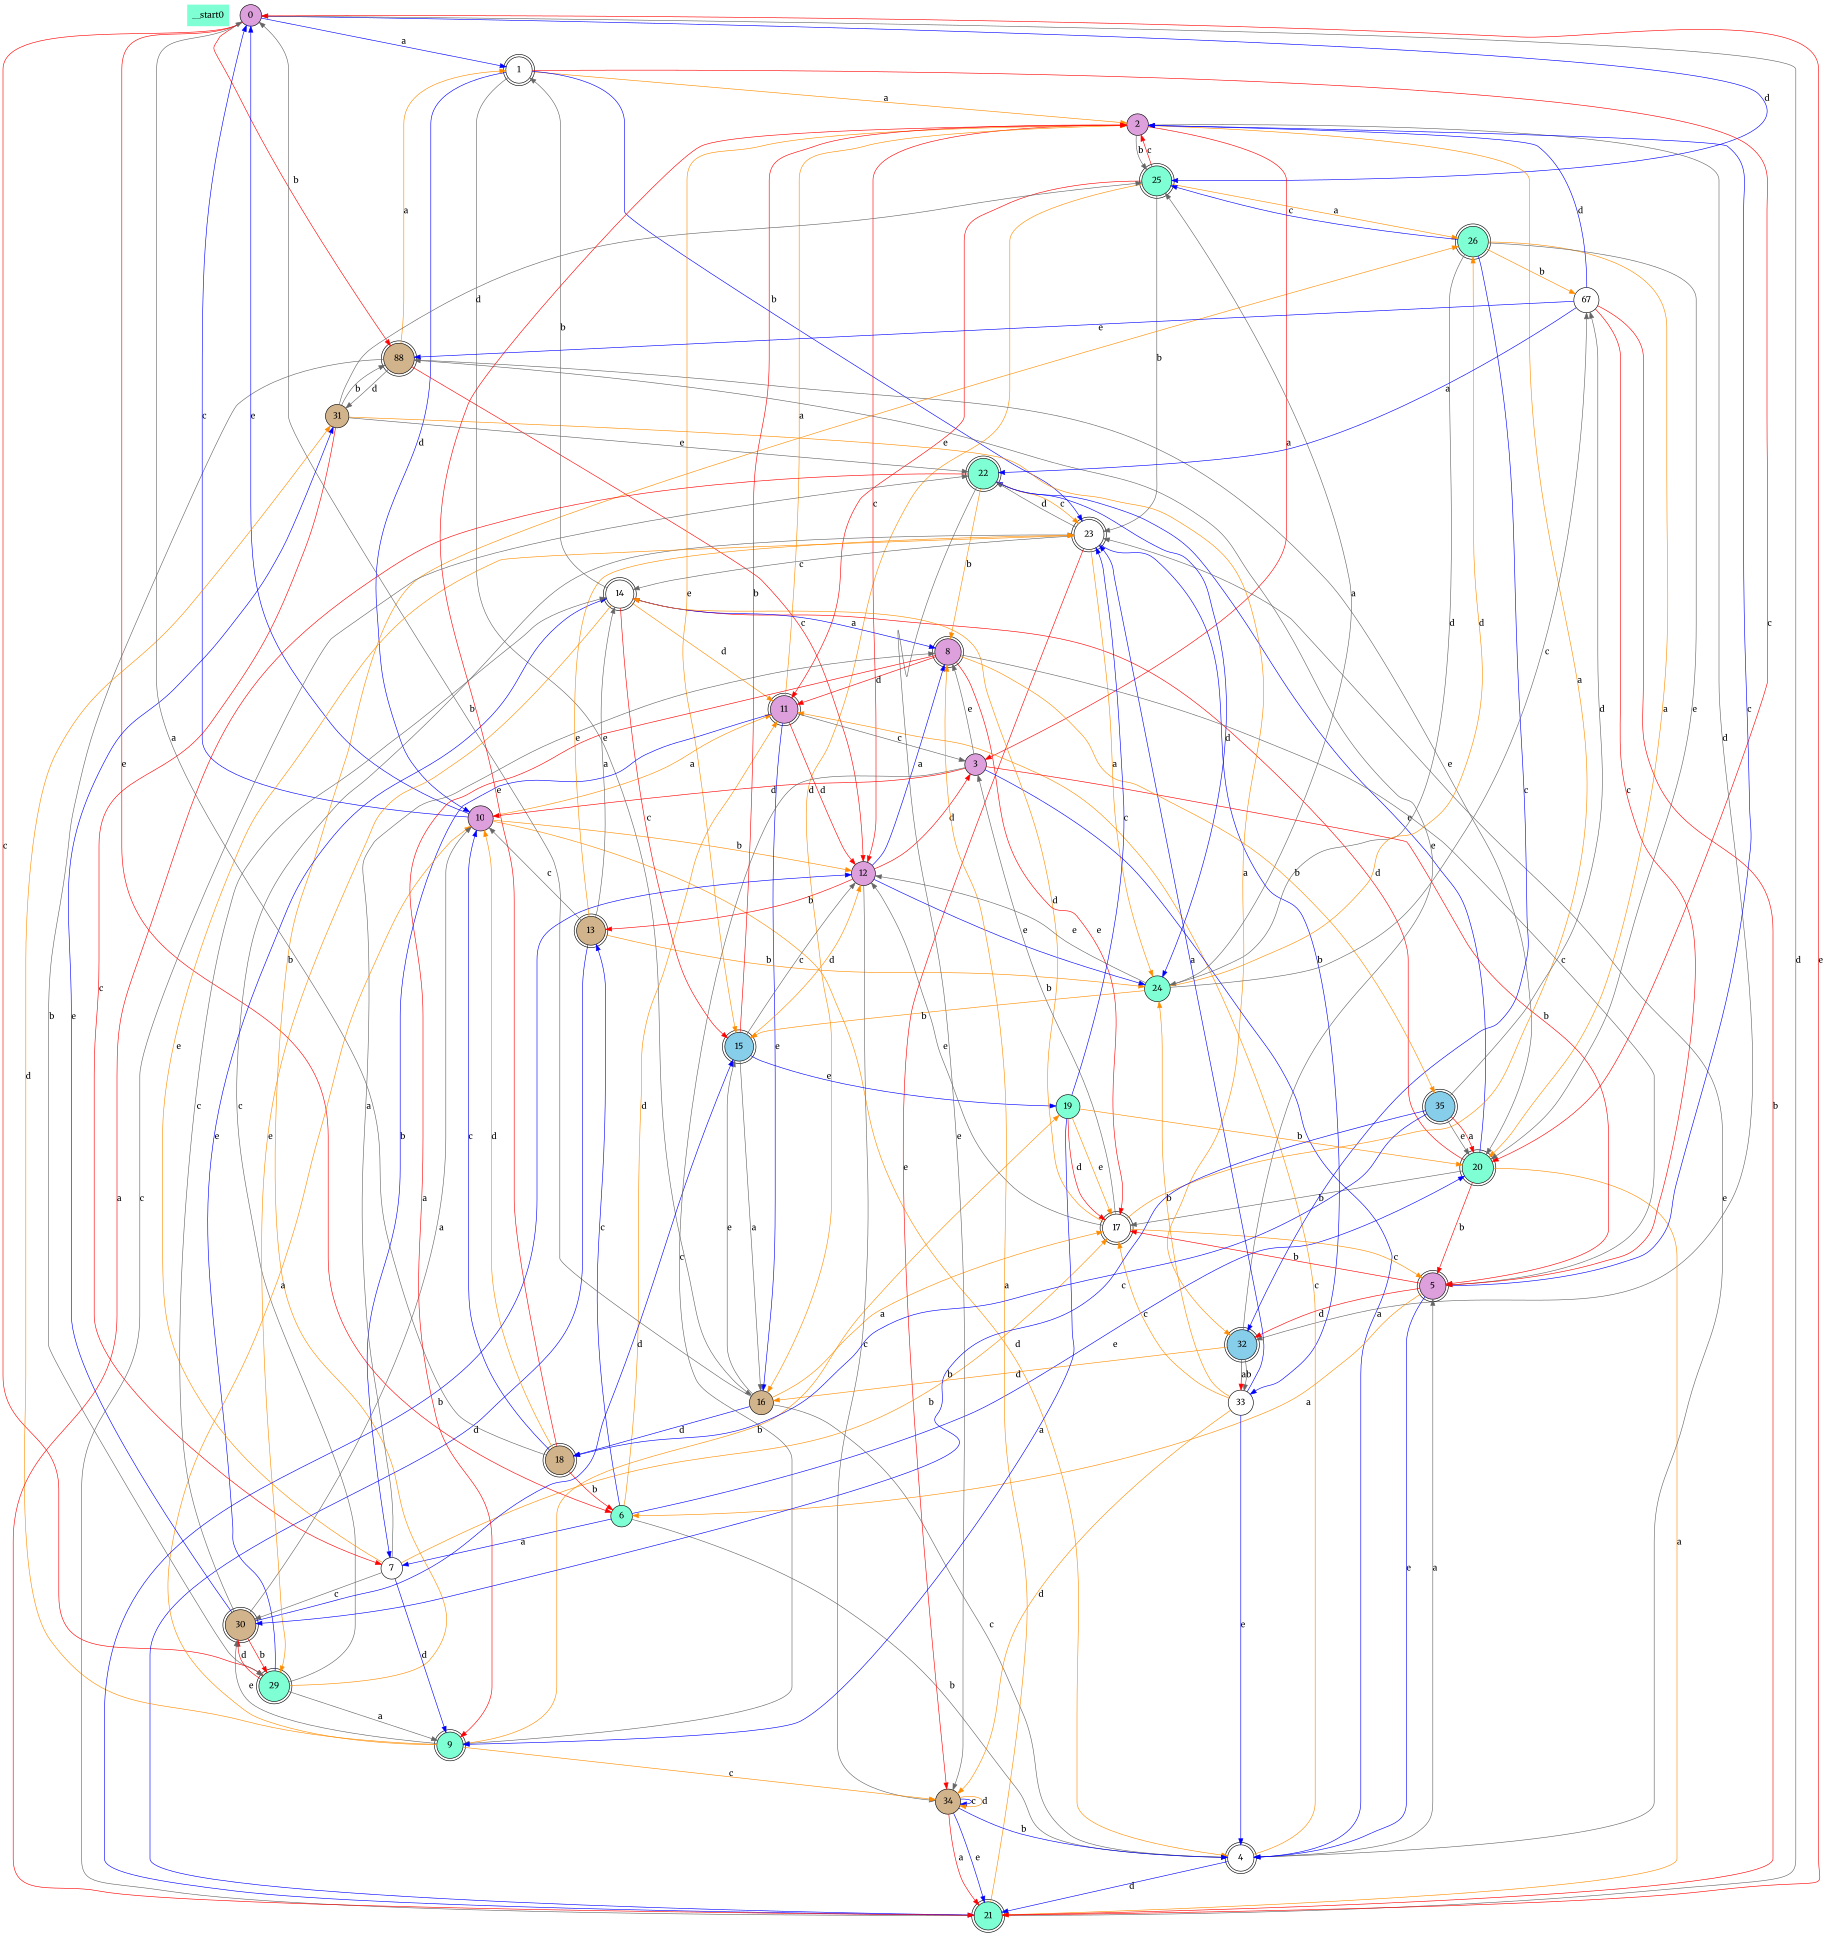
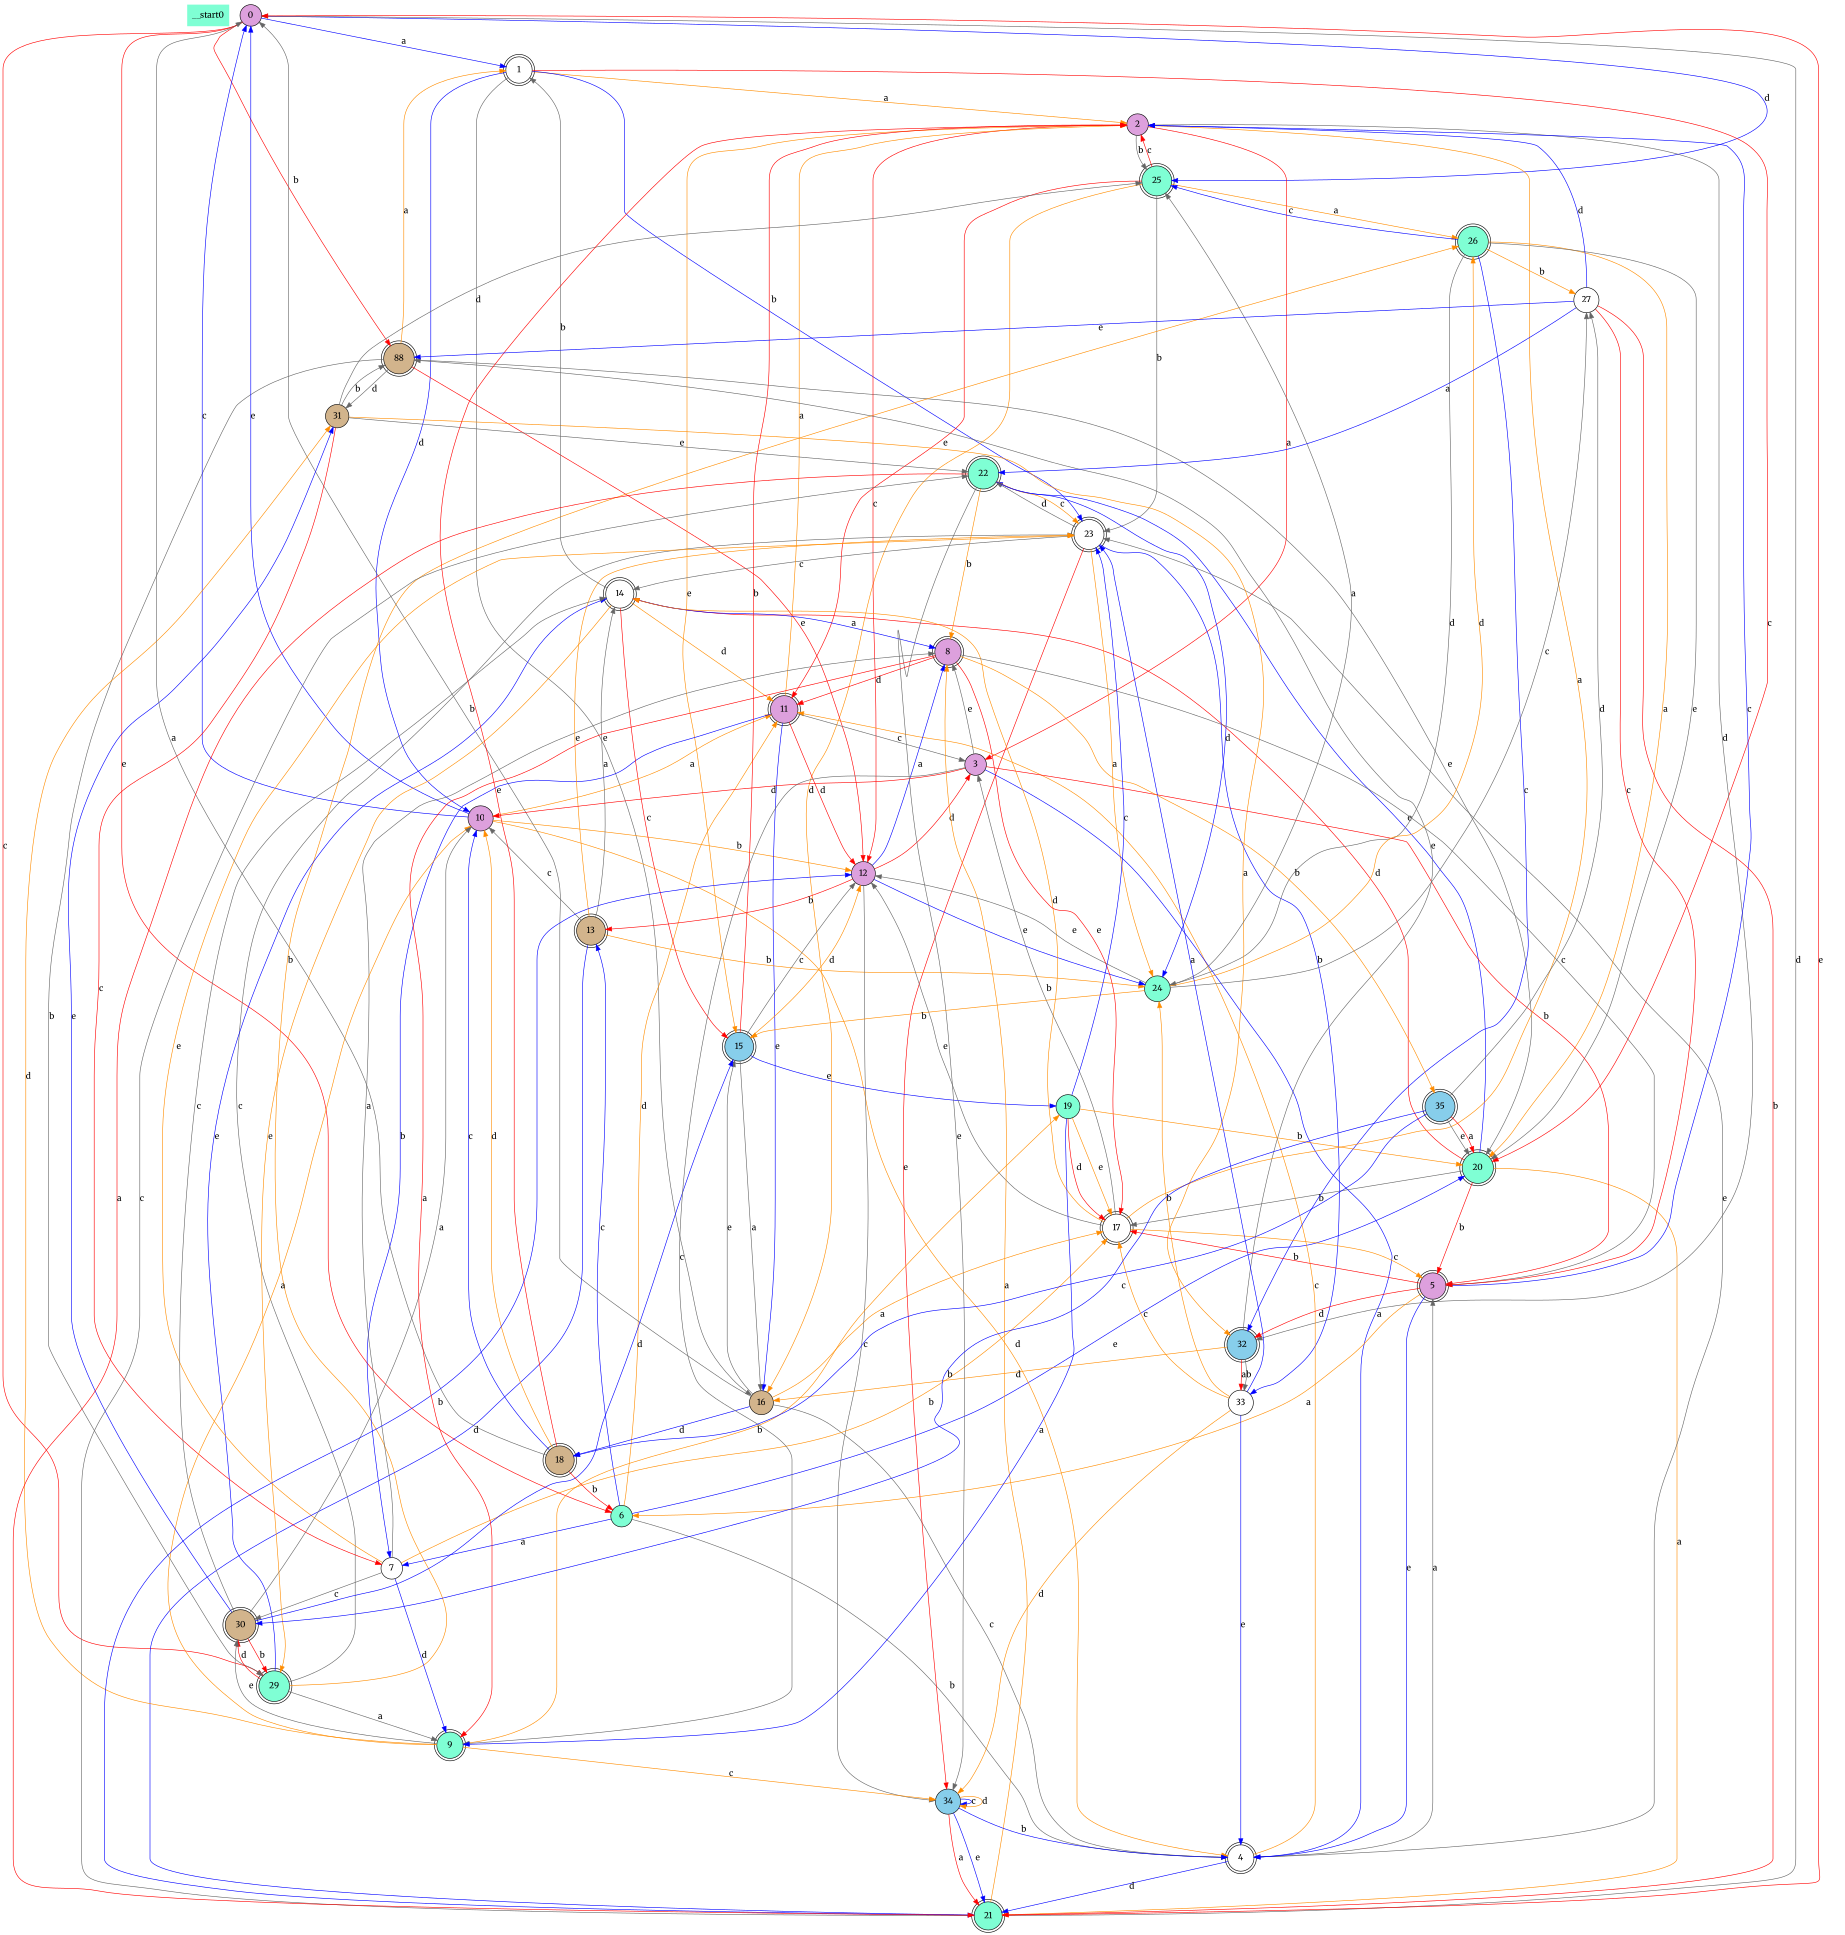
node "67": label "67" -> "27"
edge "88" -> "12": label "c" -> "e"
node "34": fillcolor tan -> skyblue
